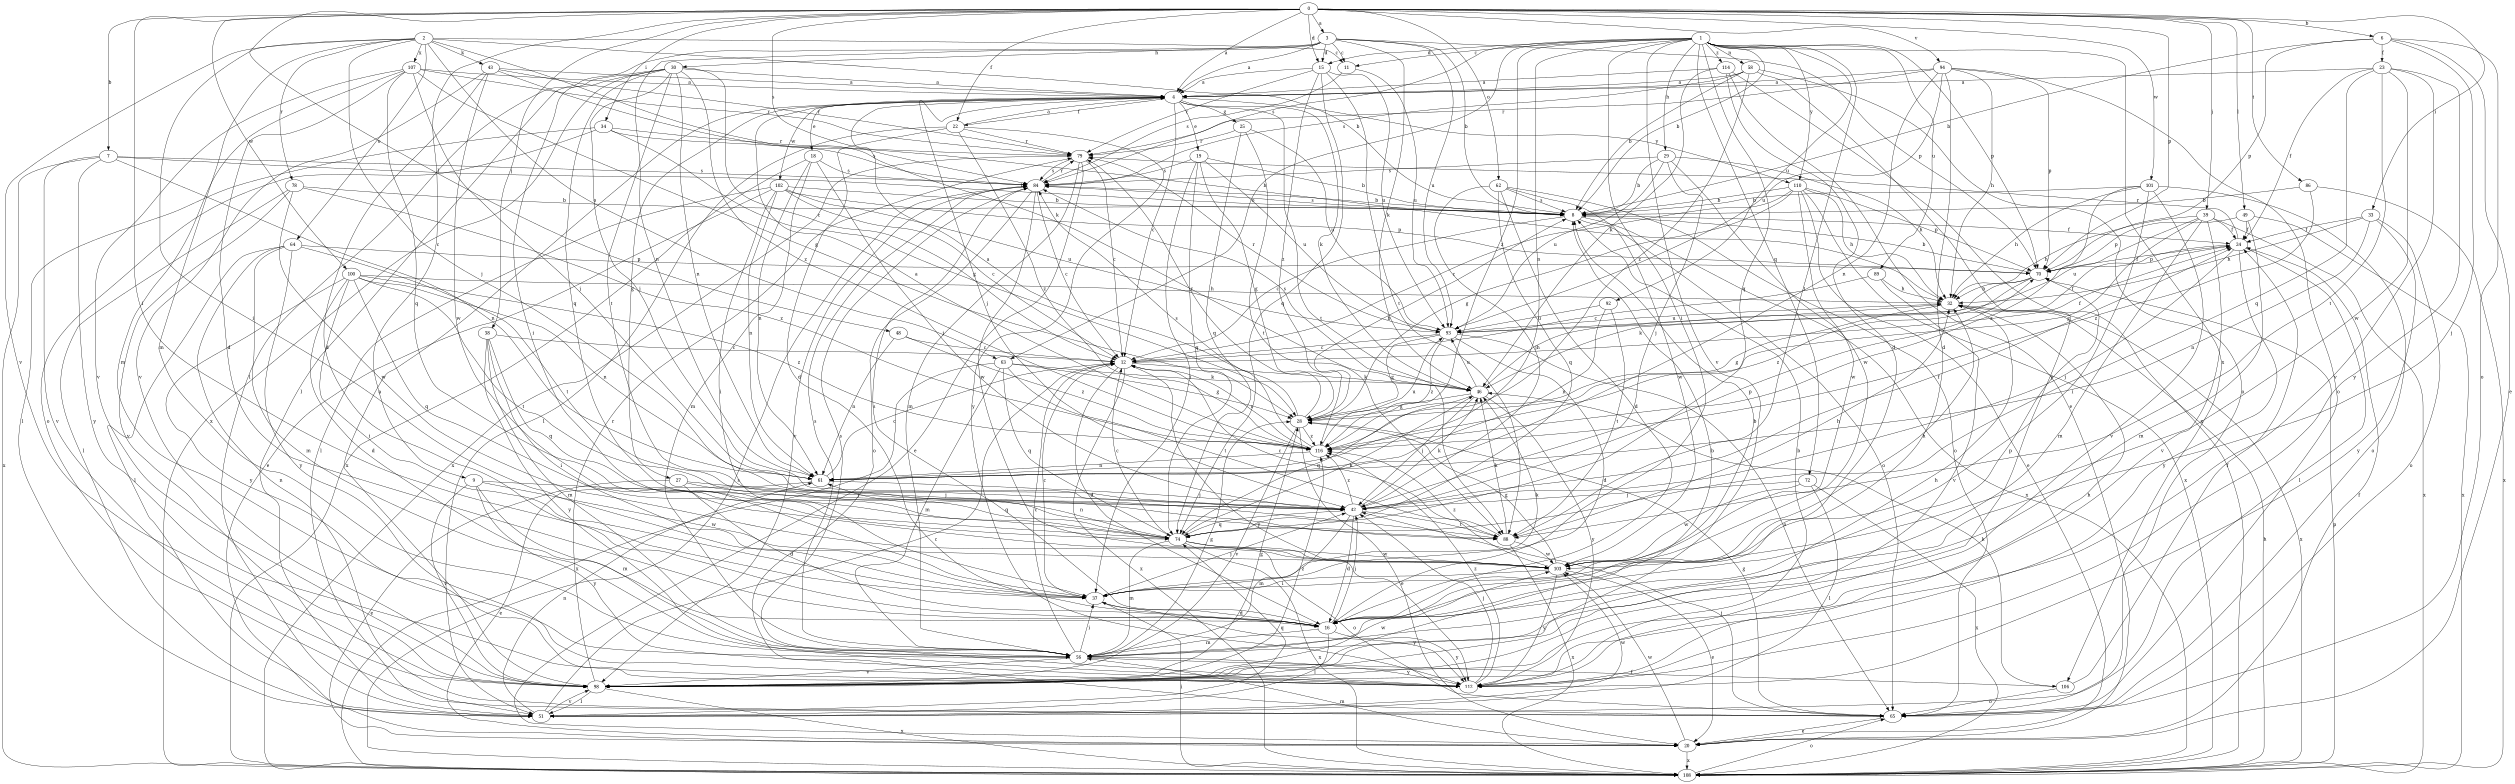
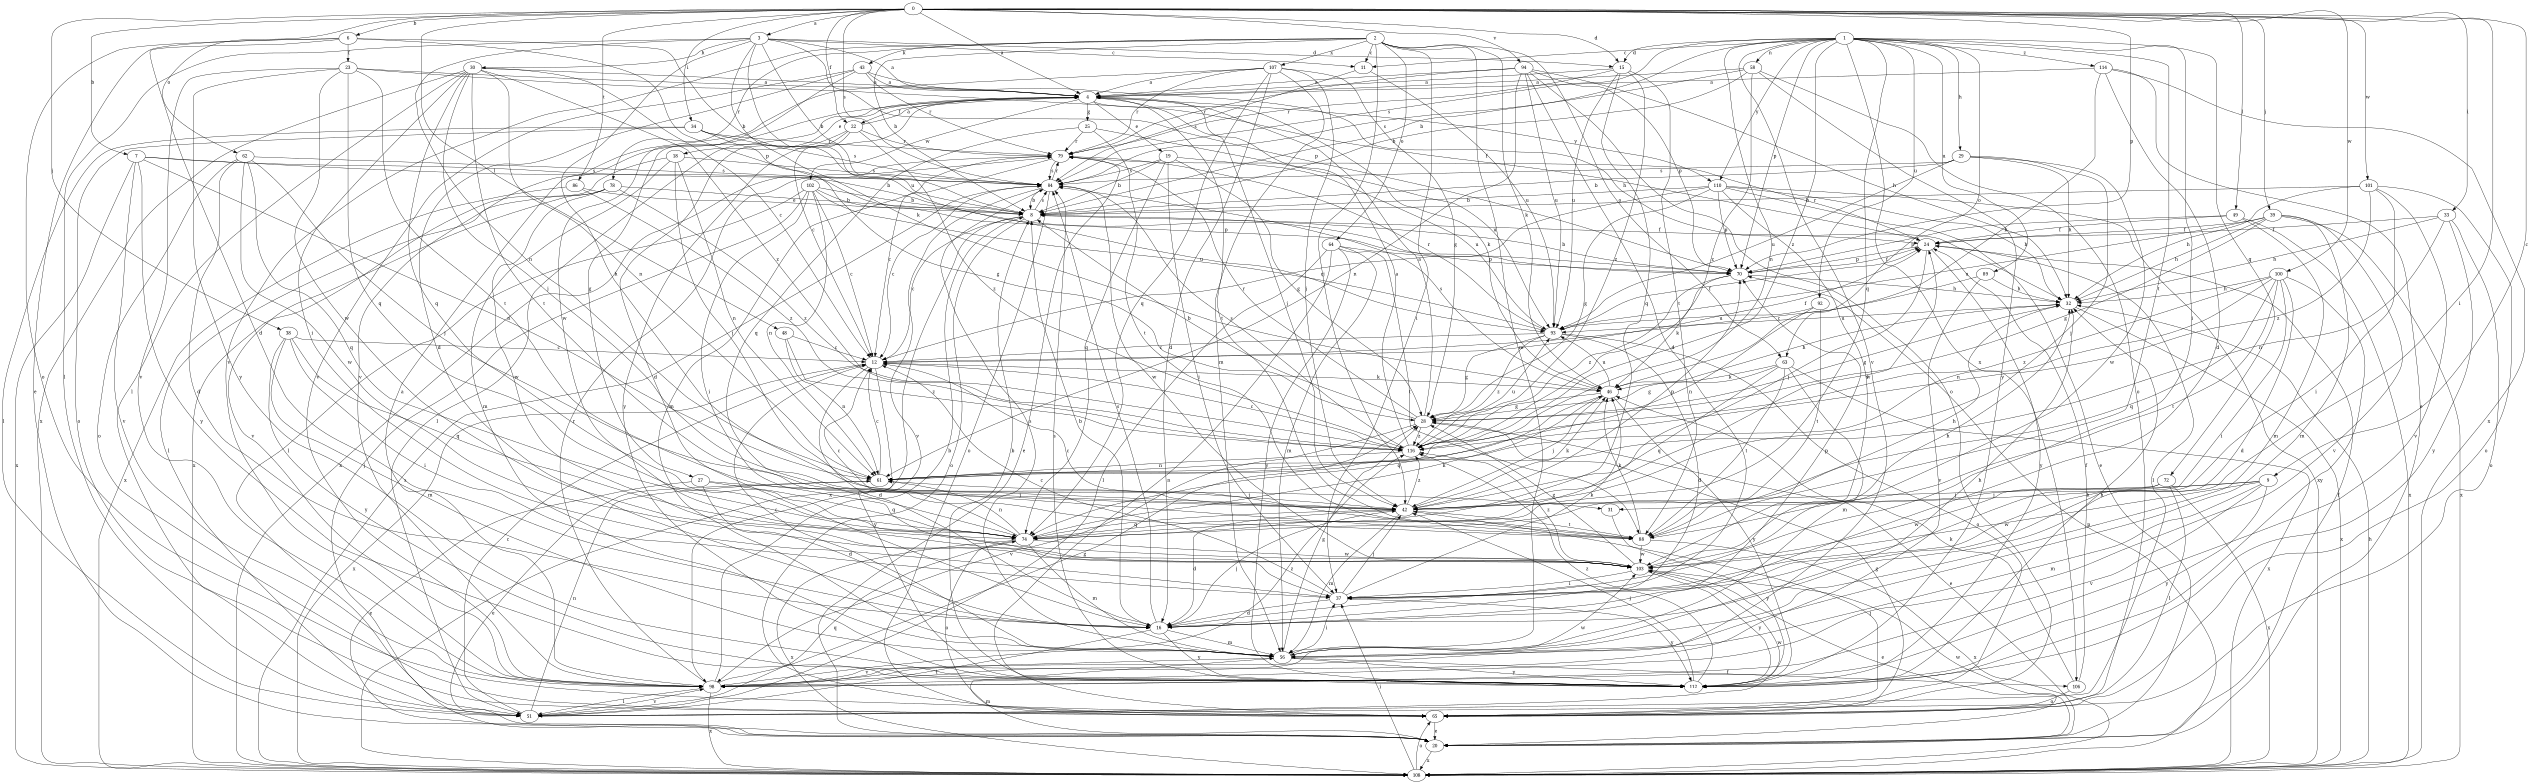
edge "62" -> "8": now "62" -> "84"
edge "86" -> "8": label "b" -> "e"
edge "6" -> "16": label "j" -> "d"
edge "102" -> "20": label "e" -> "j"
node "31": added
